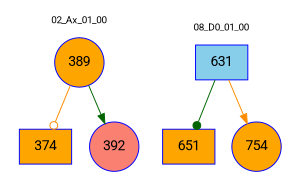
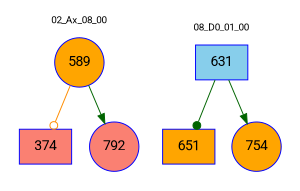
cluster "02_Ax_01_00": label "02_Ax_01_00" -> "02_Ax_08_00"
node "389": label "389" -> "589"
edge "631" -> "754": color darkorange -> darkgreen
node "374": fillcolor orange -> salmon
node "392": label "392" -> "792"
